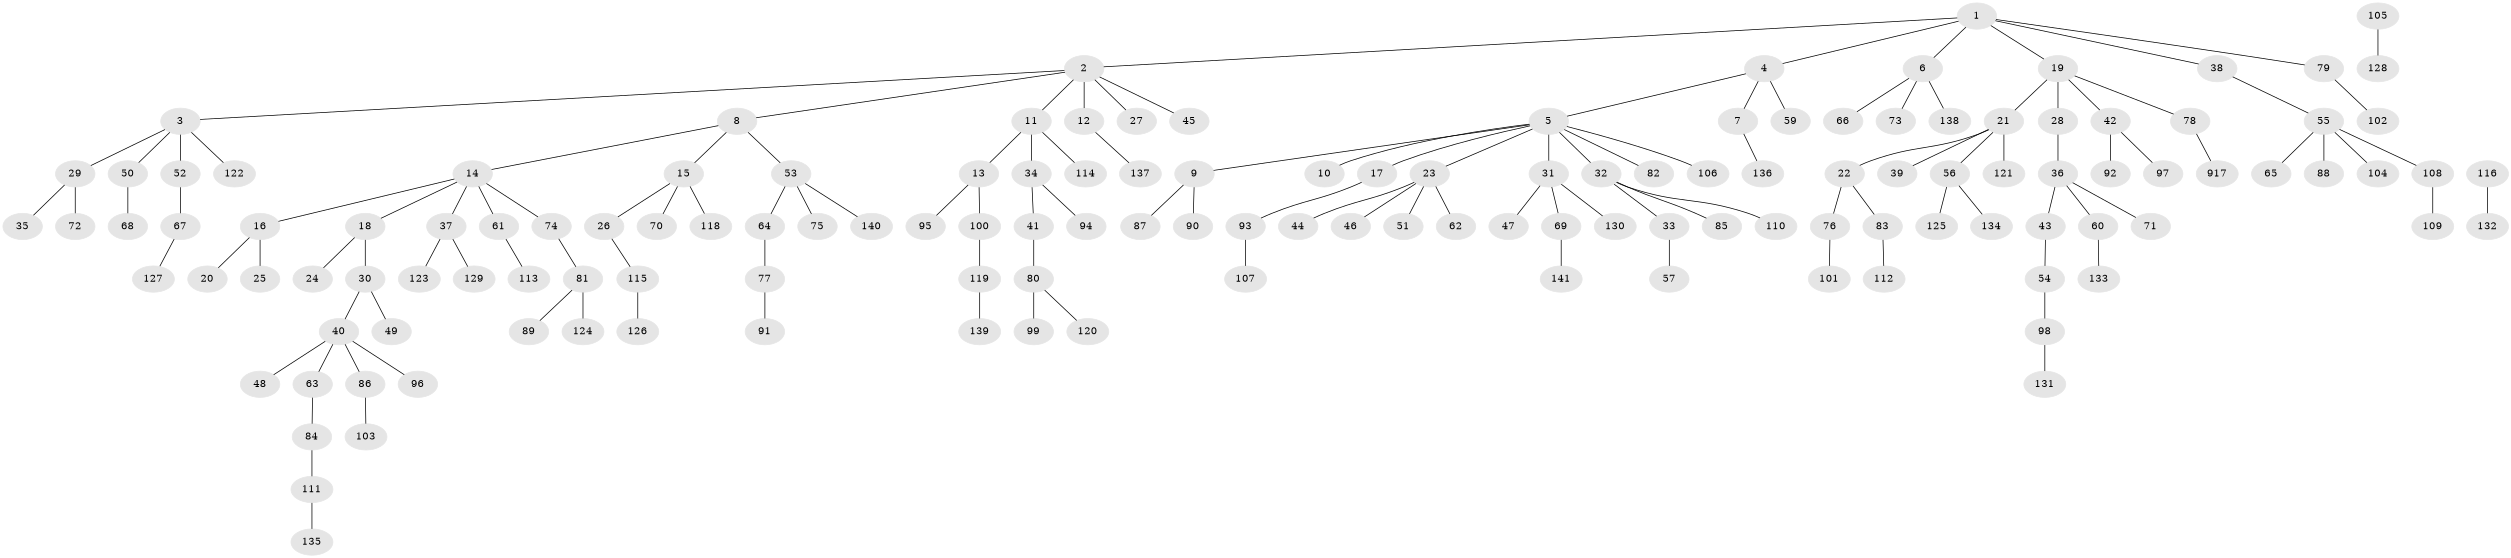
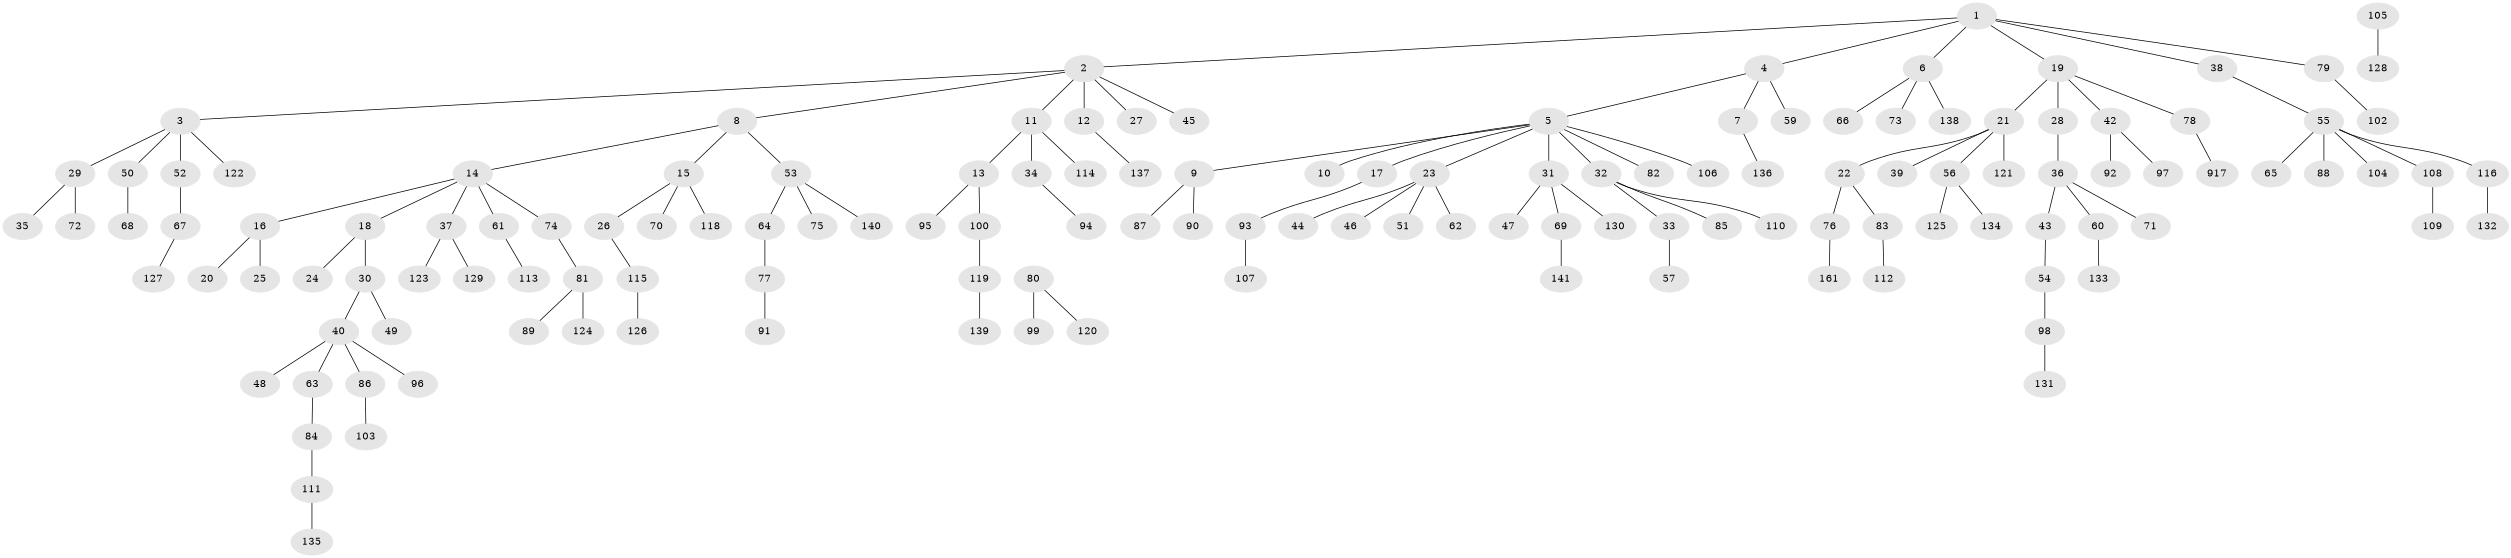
edge "55" -- "116": added
node "41": removed
node "101": label "101" -> "161"
